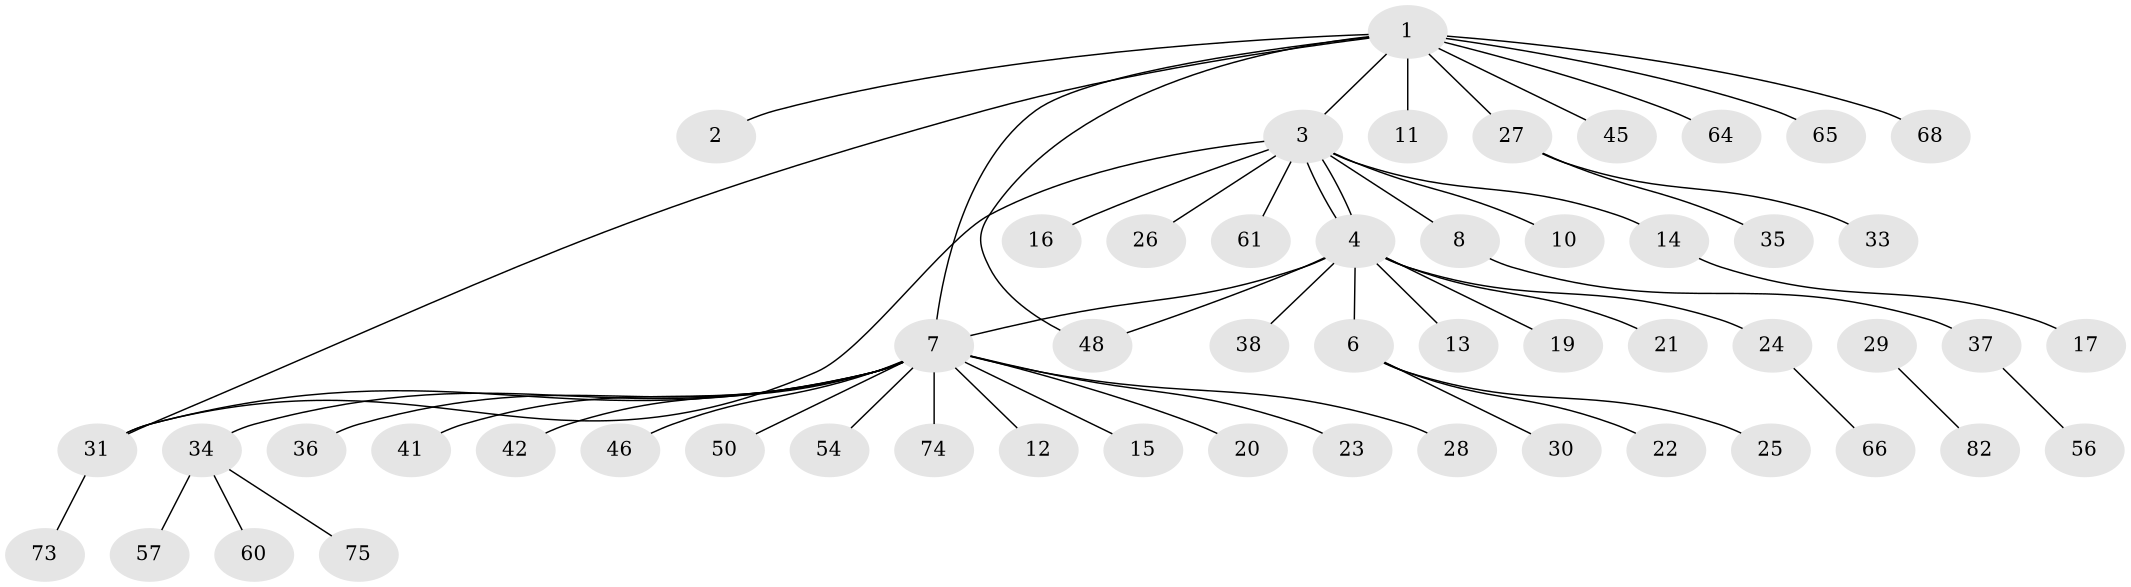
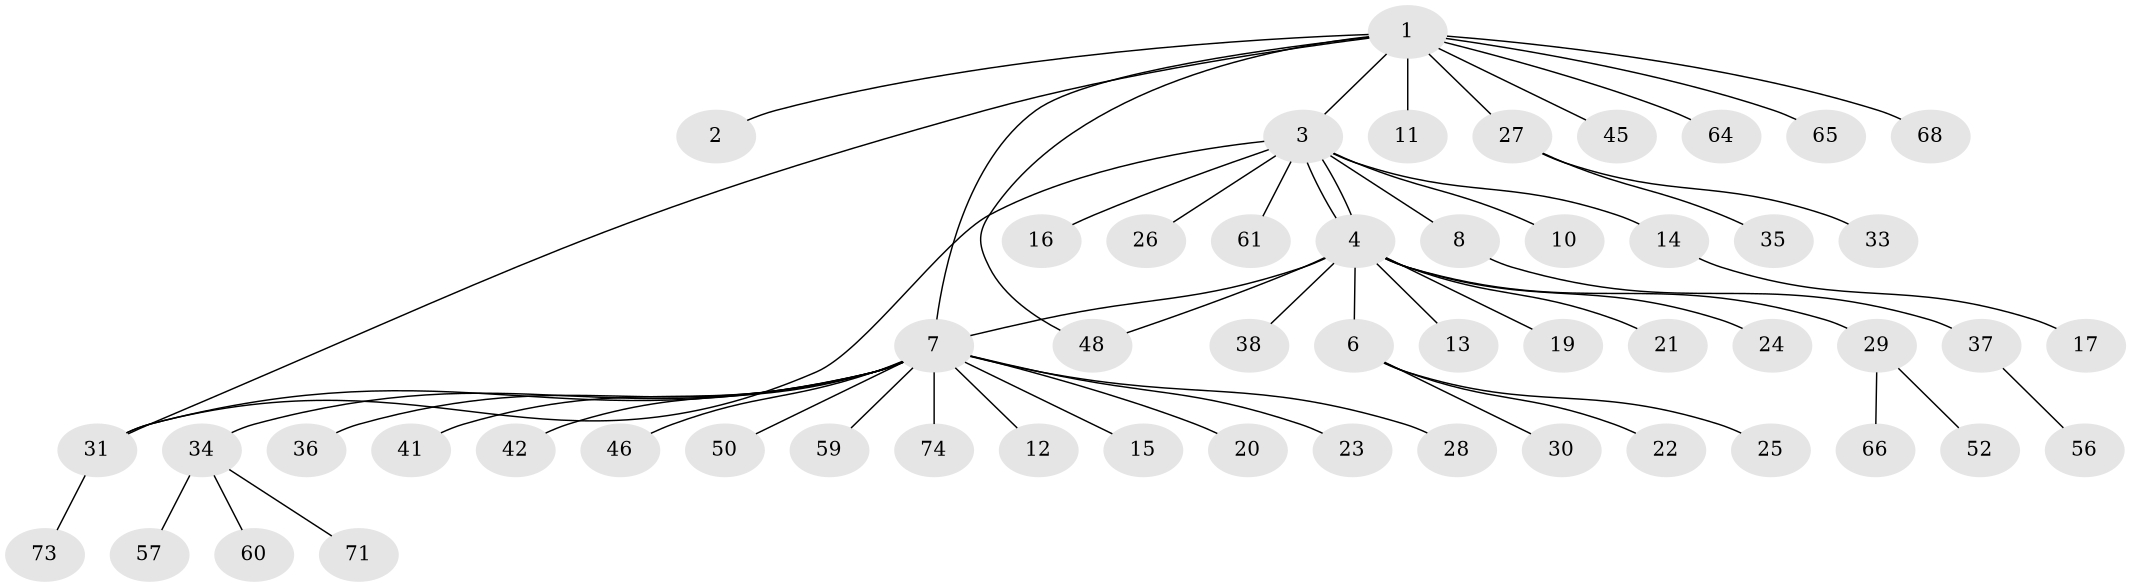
edge "4" -- "29": added
edge "24" -- "66": now "29" -- "66"
node "54": label "54" -> "59"
node "82": label "82" -> "52"
node "75": label "75" -> "71"
